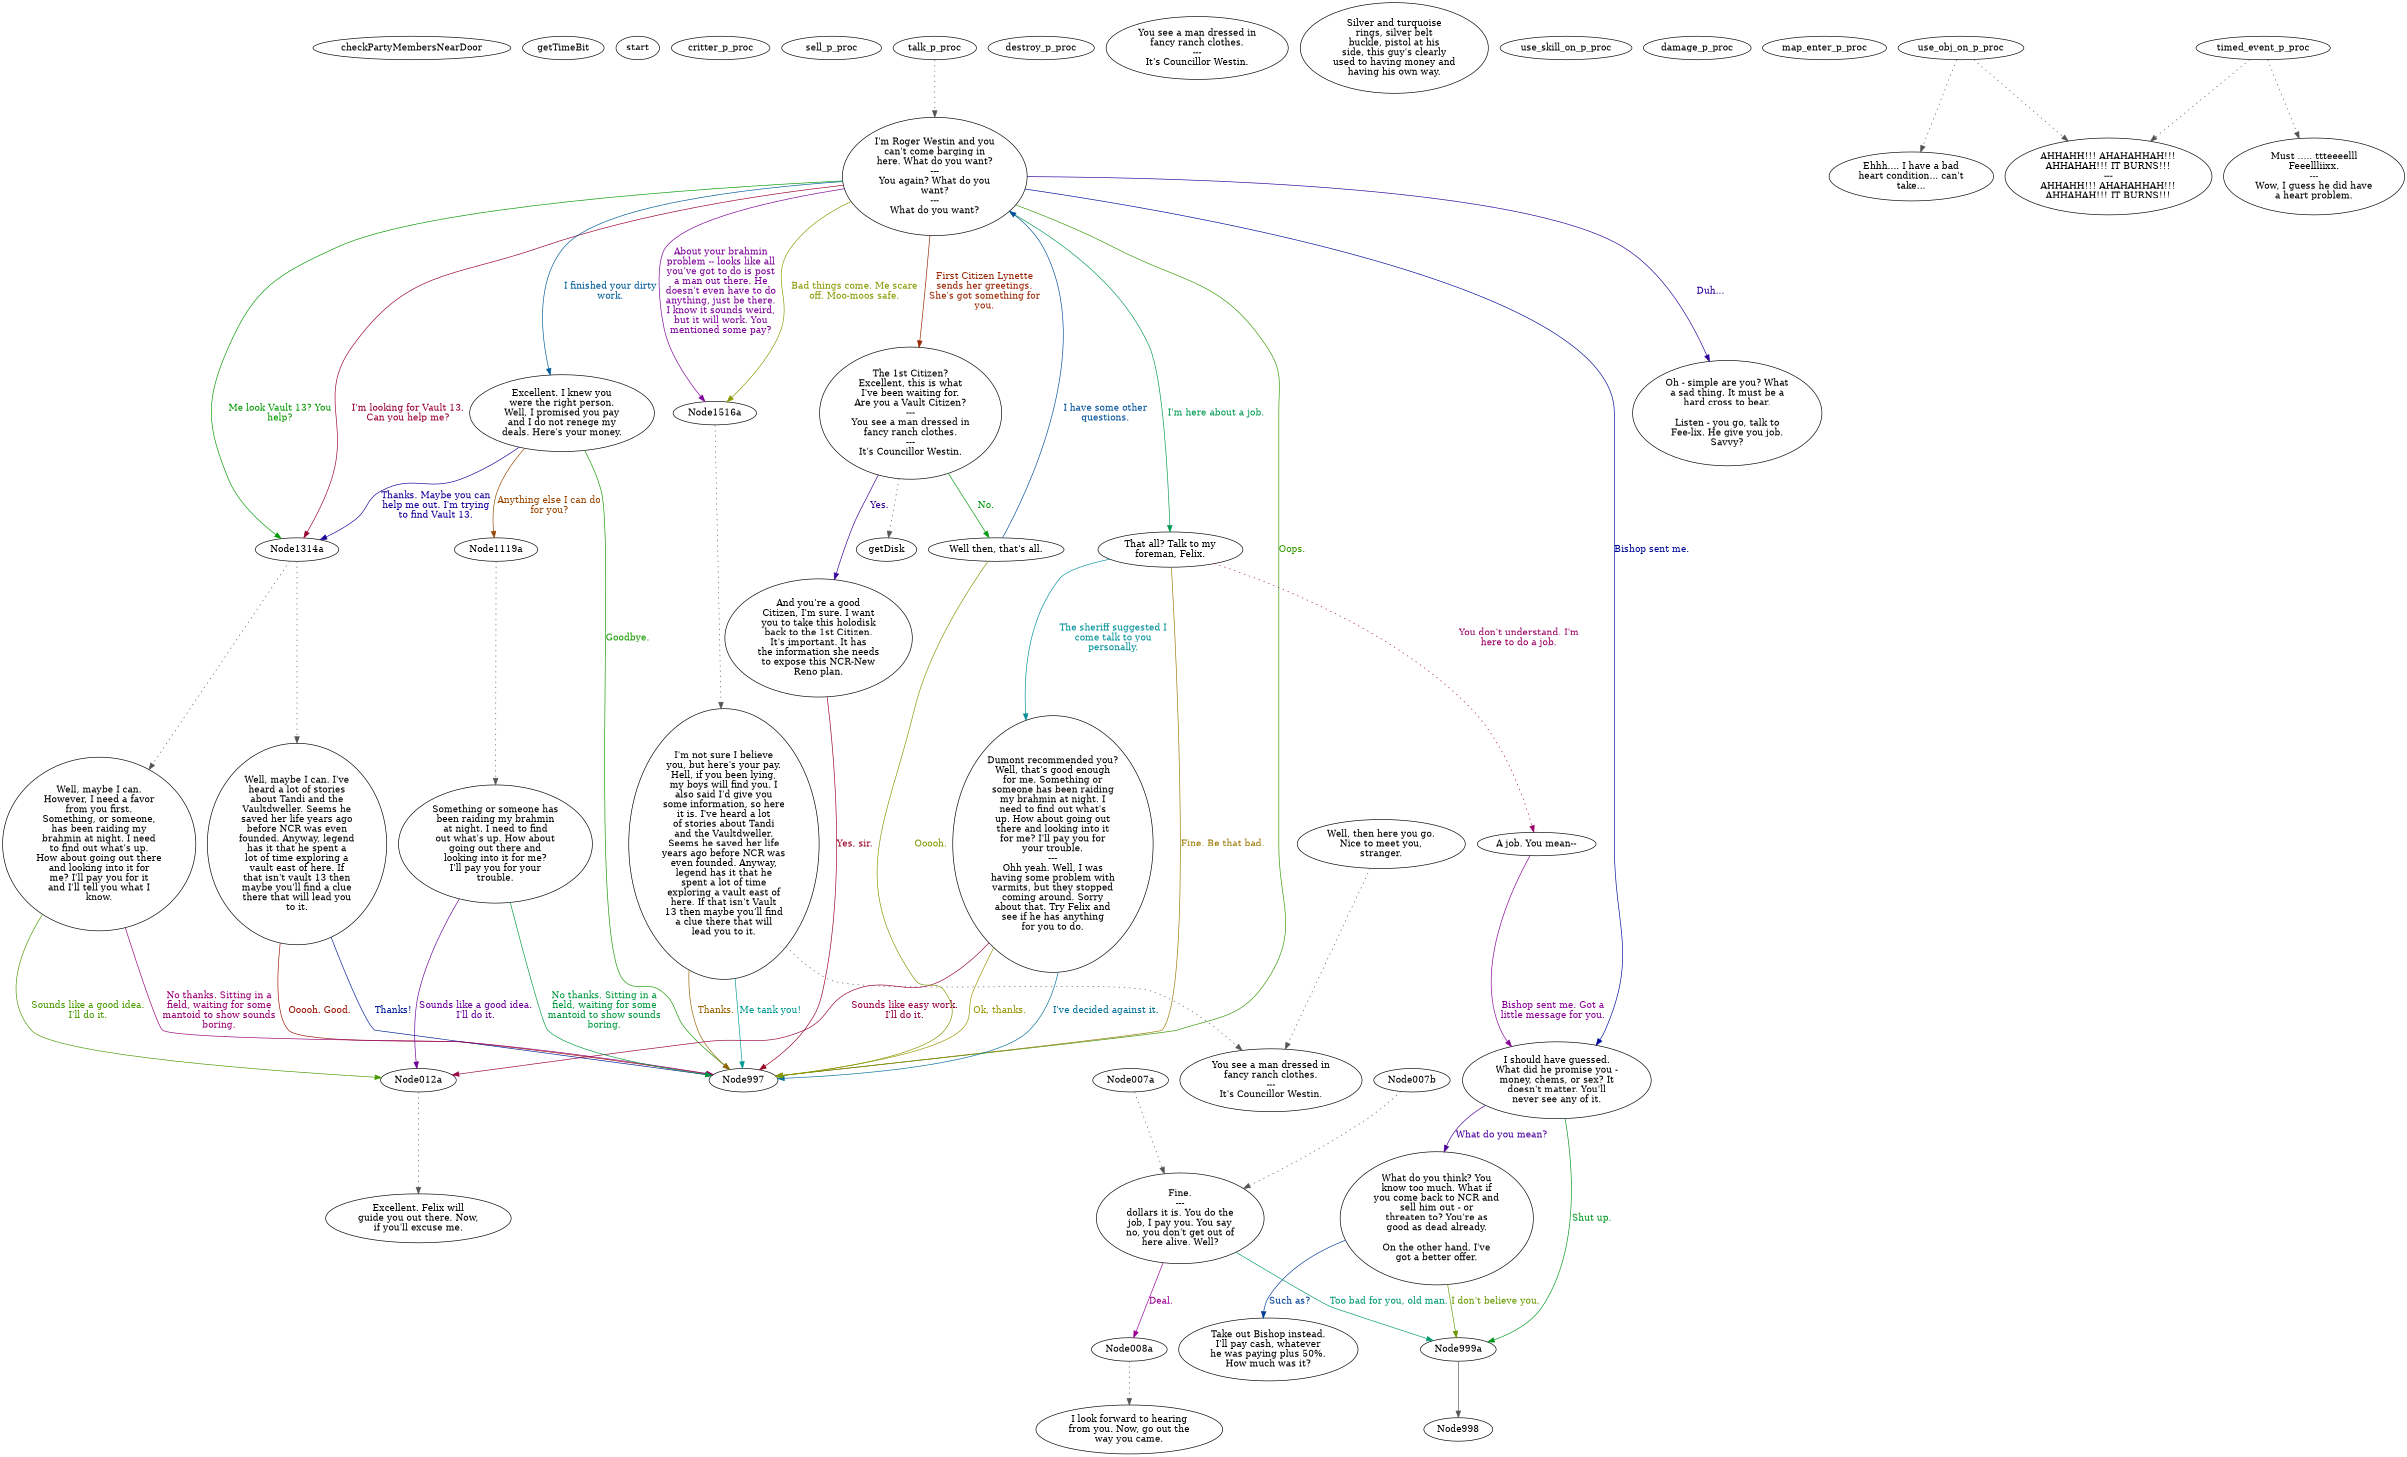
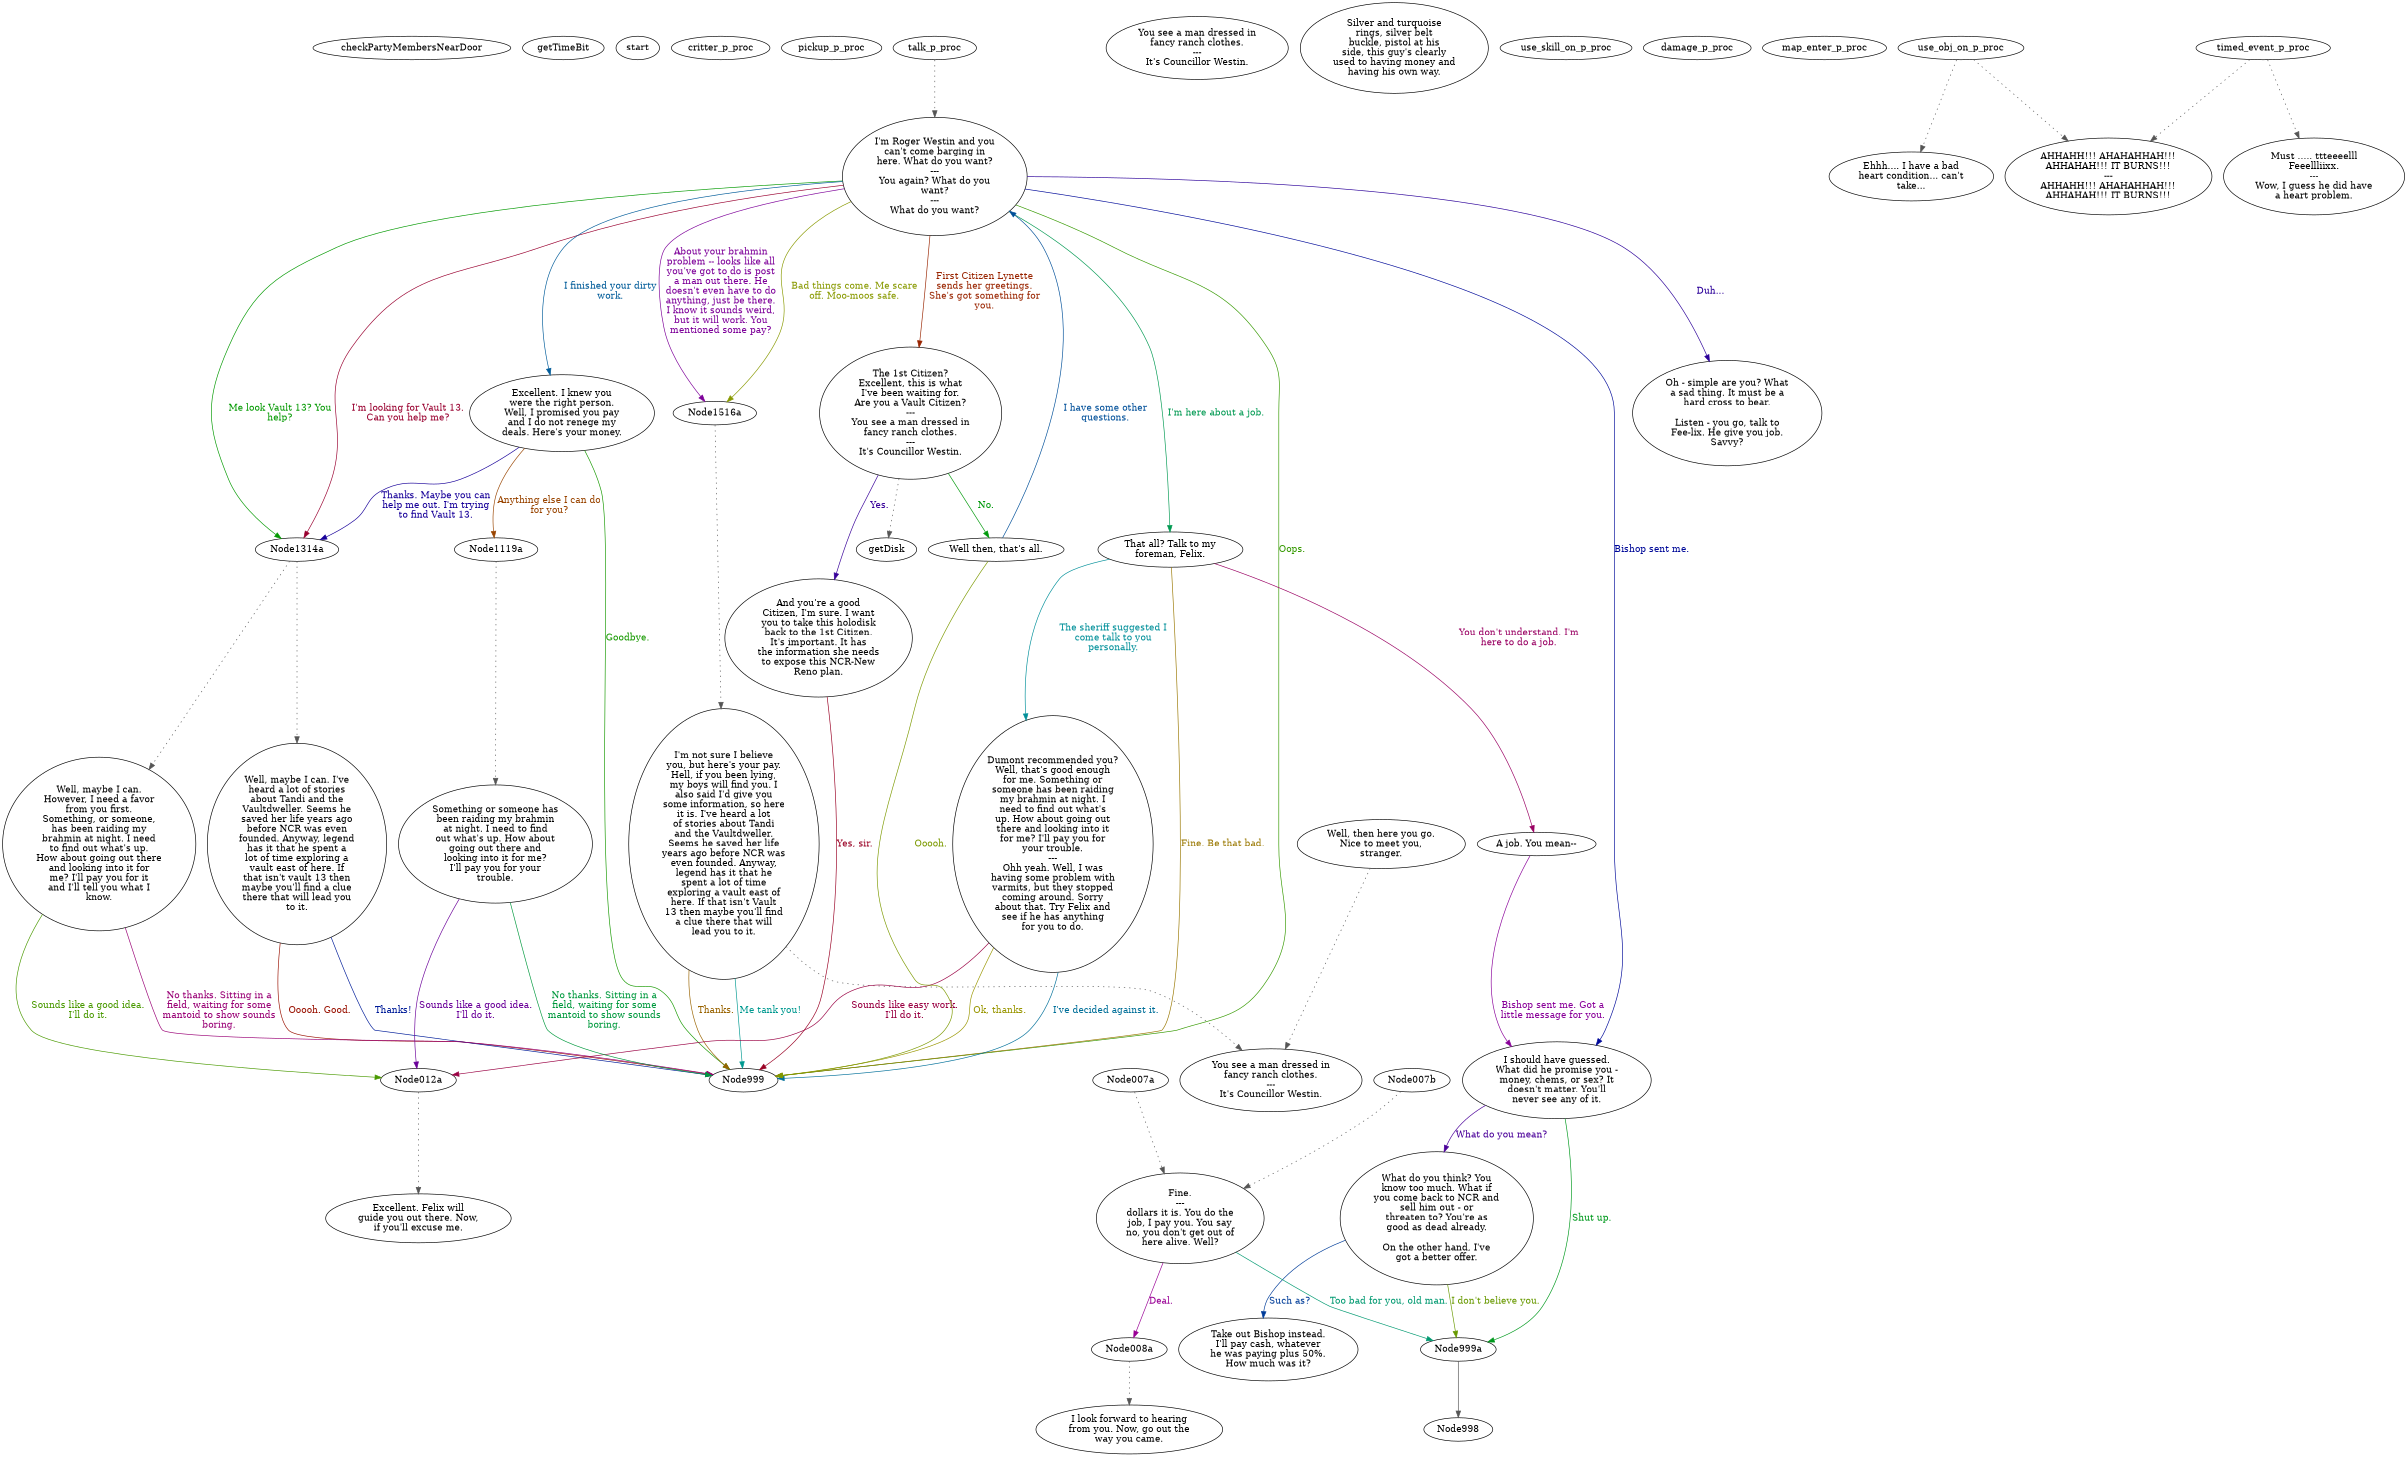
node "sell_p_proc": label "sell_p_proc" -> "pickup_p_proc"
node "destroy_p_proc": removed
edge "That all? Talk to my foreman, Felix." -> "A job. You mean--": style dotted -> solid
node "Node997": label "Node997" -> "Node999"
